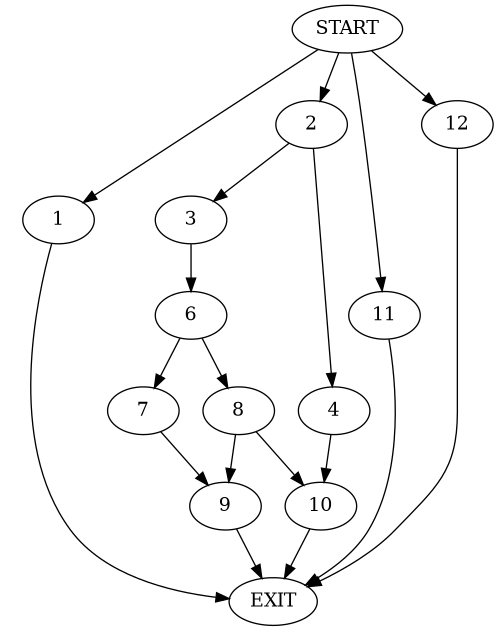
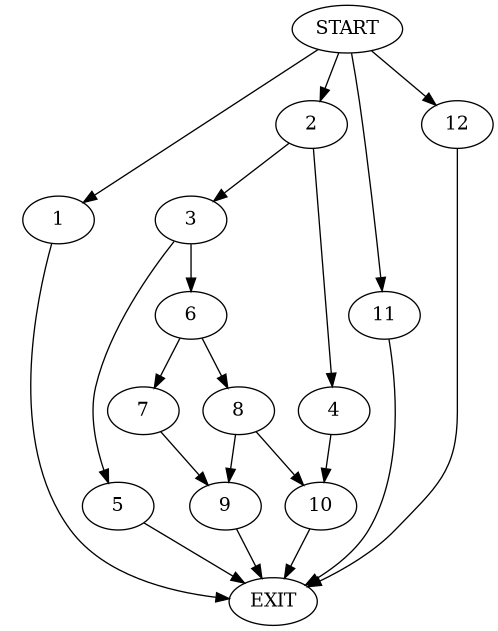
node "5": added
